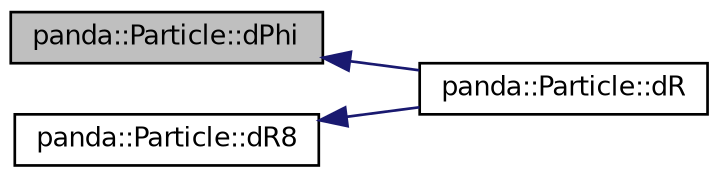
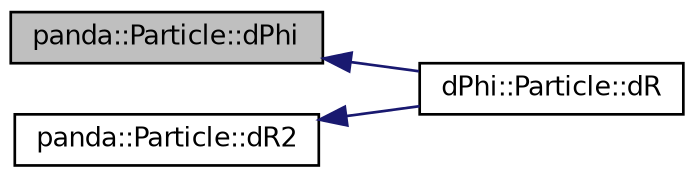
node "panda::Particle::dR": label "panda::Particle::dR" -> "dPhi::Particle::dR"
node "panda::Particle::dR8": label "panda::Particle::dR8" -> "panda::Particle::dR2"
